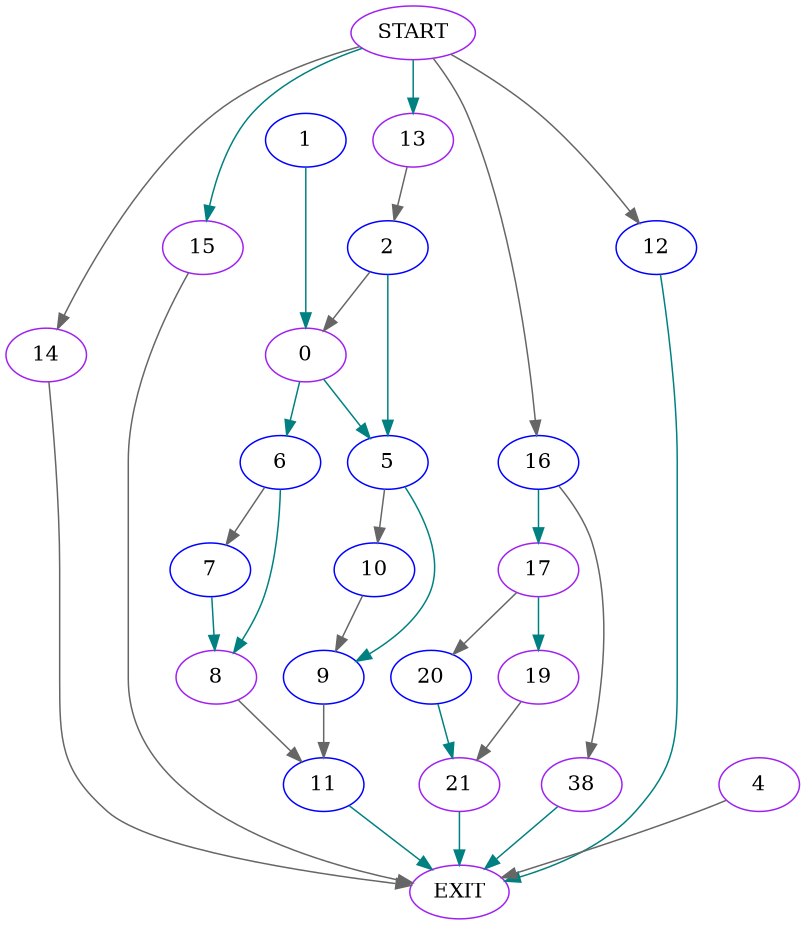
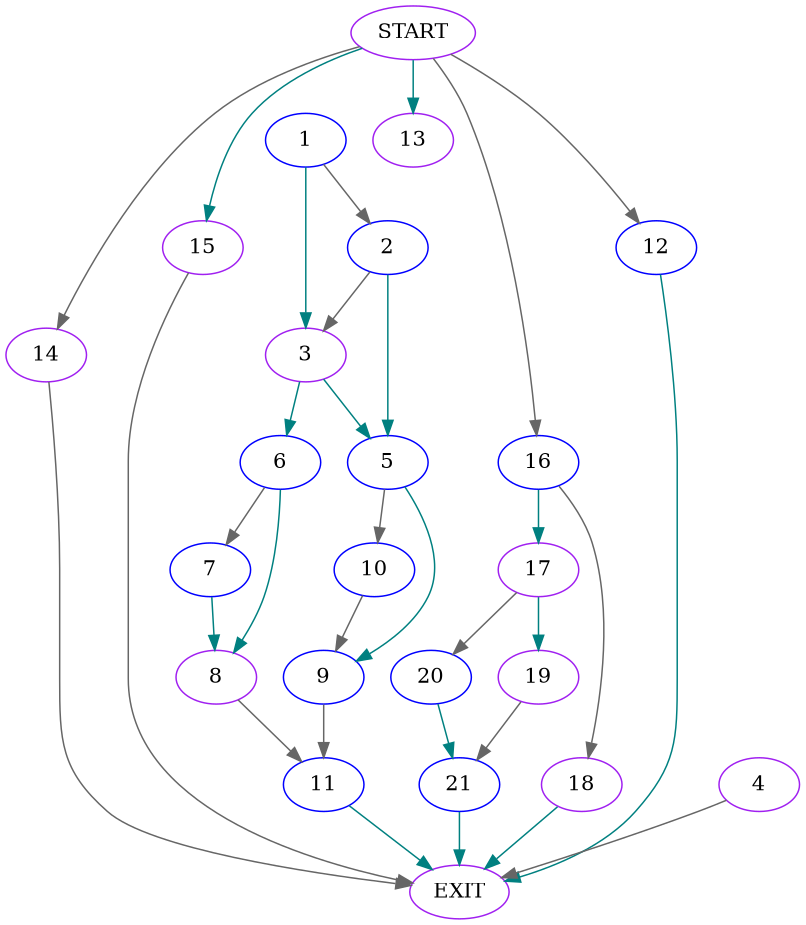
edge "13" -> "2": now "1" -> "2"
node "0": label "0" -> "3"
node "21": color purple -> blue
node "38": label "38" -> "18"
